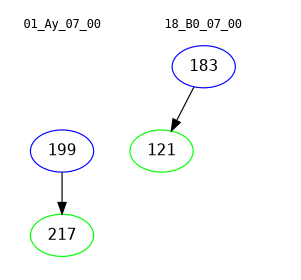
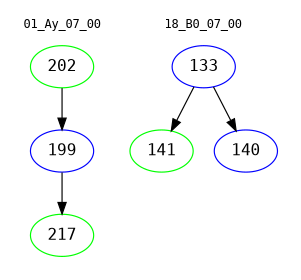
node "202": added
node "183": label "183" -> "133"
node "121": label "121" -> "141"
node "140": added
